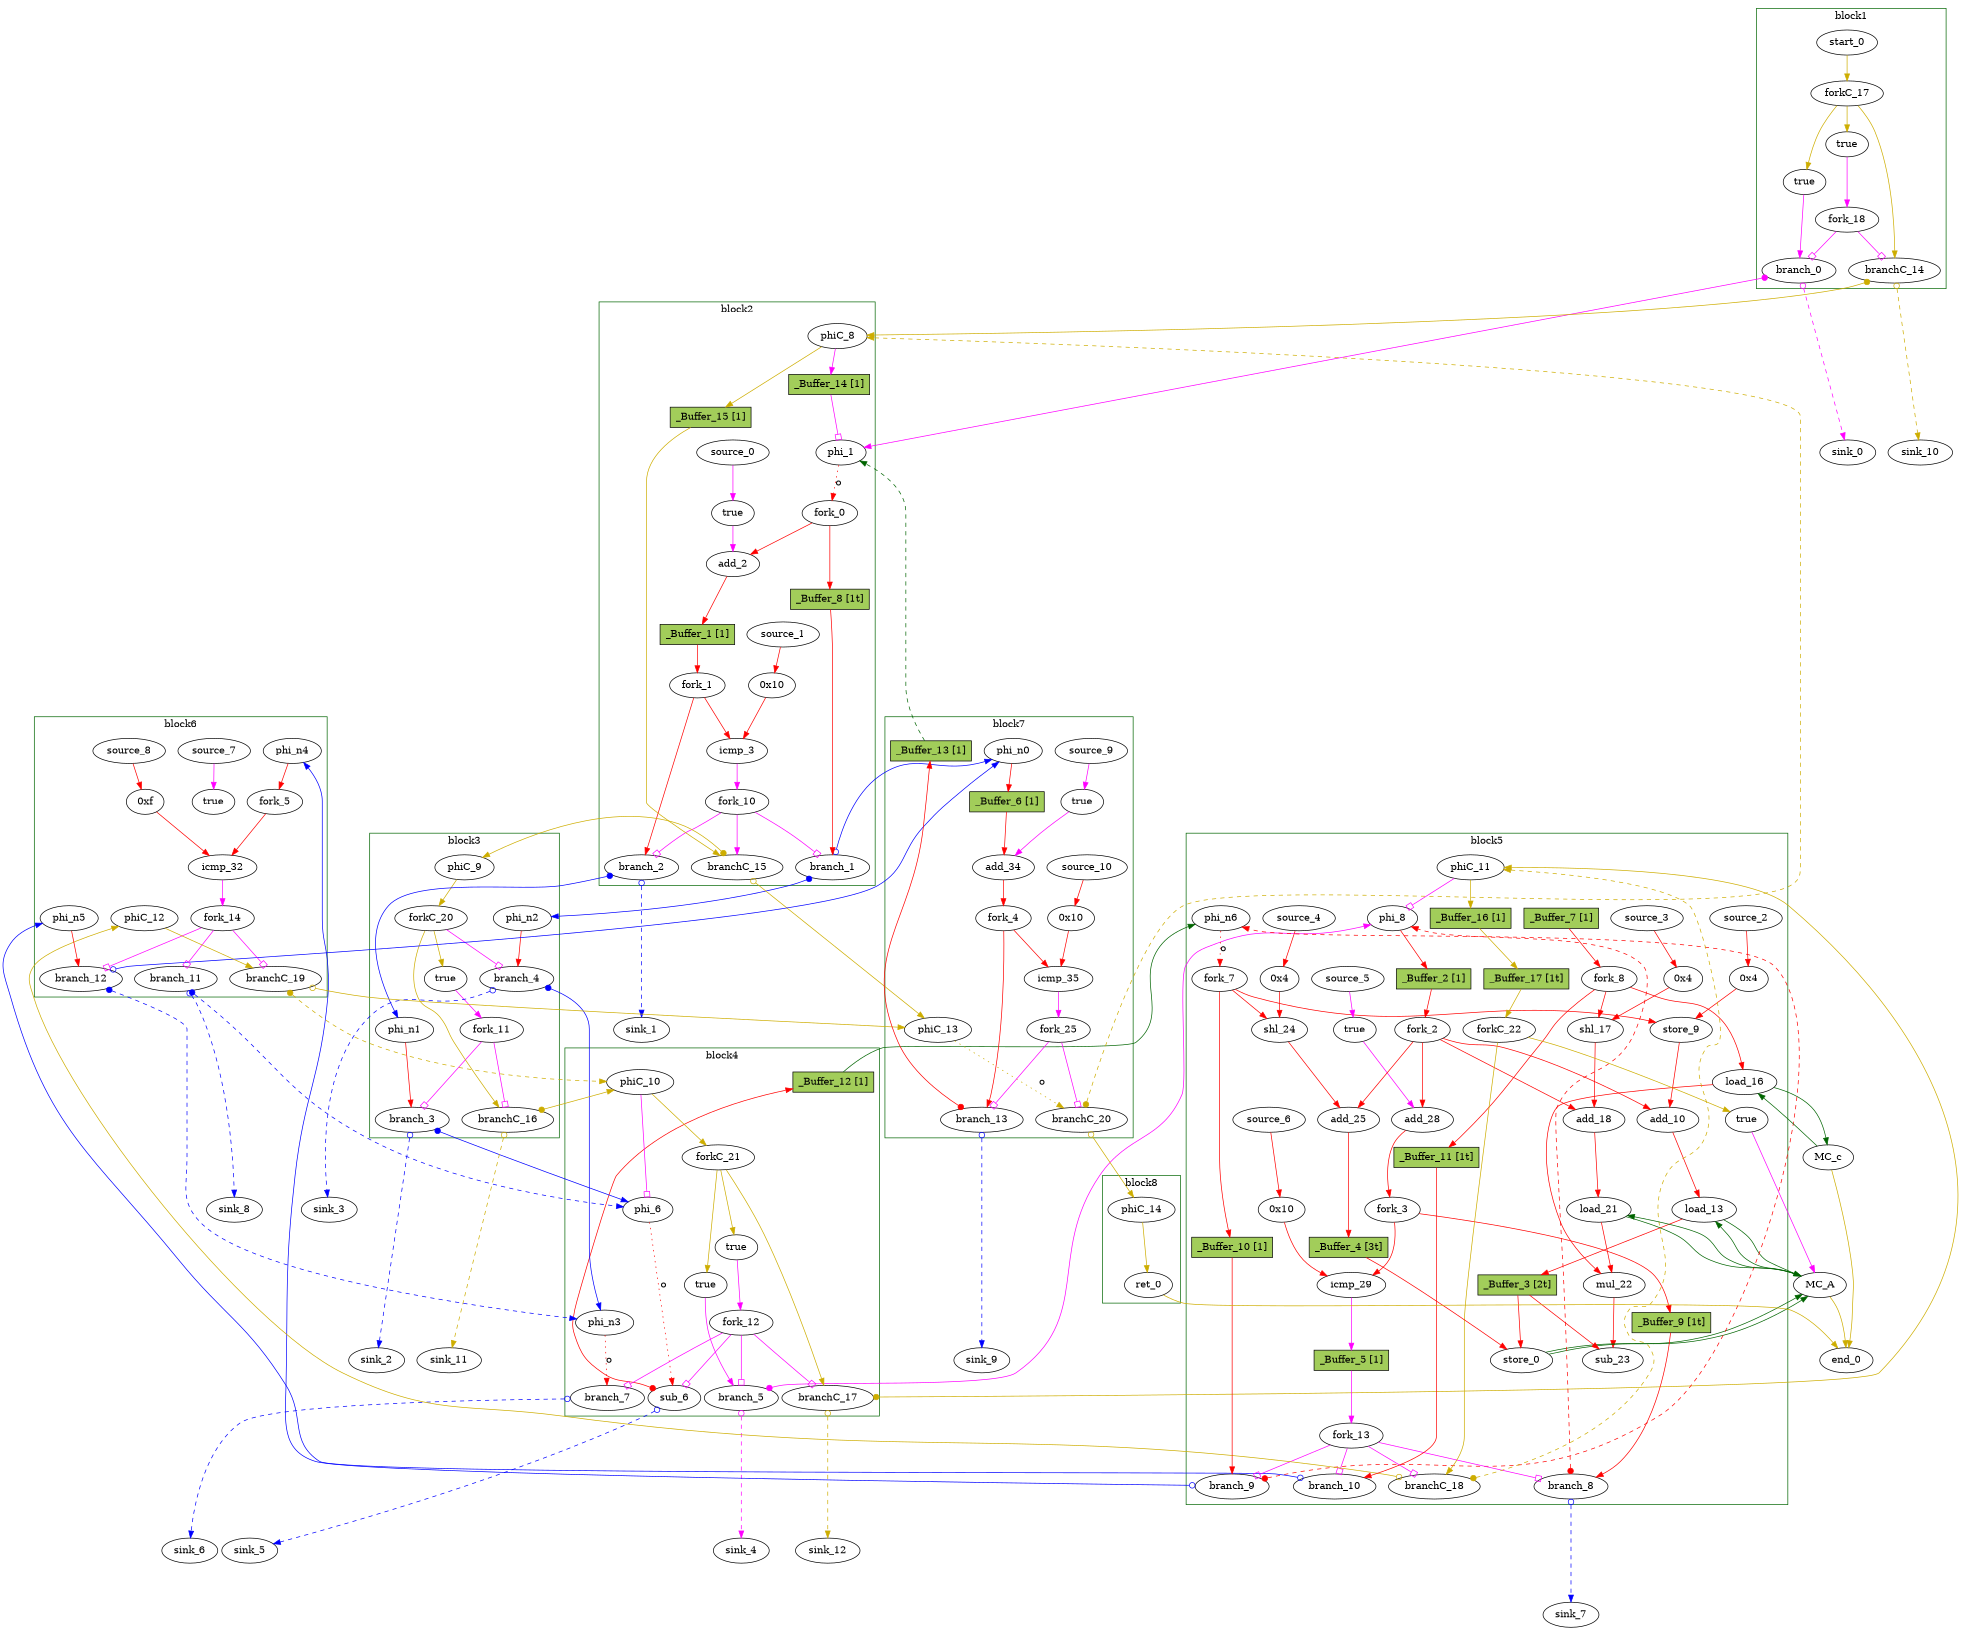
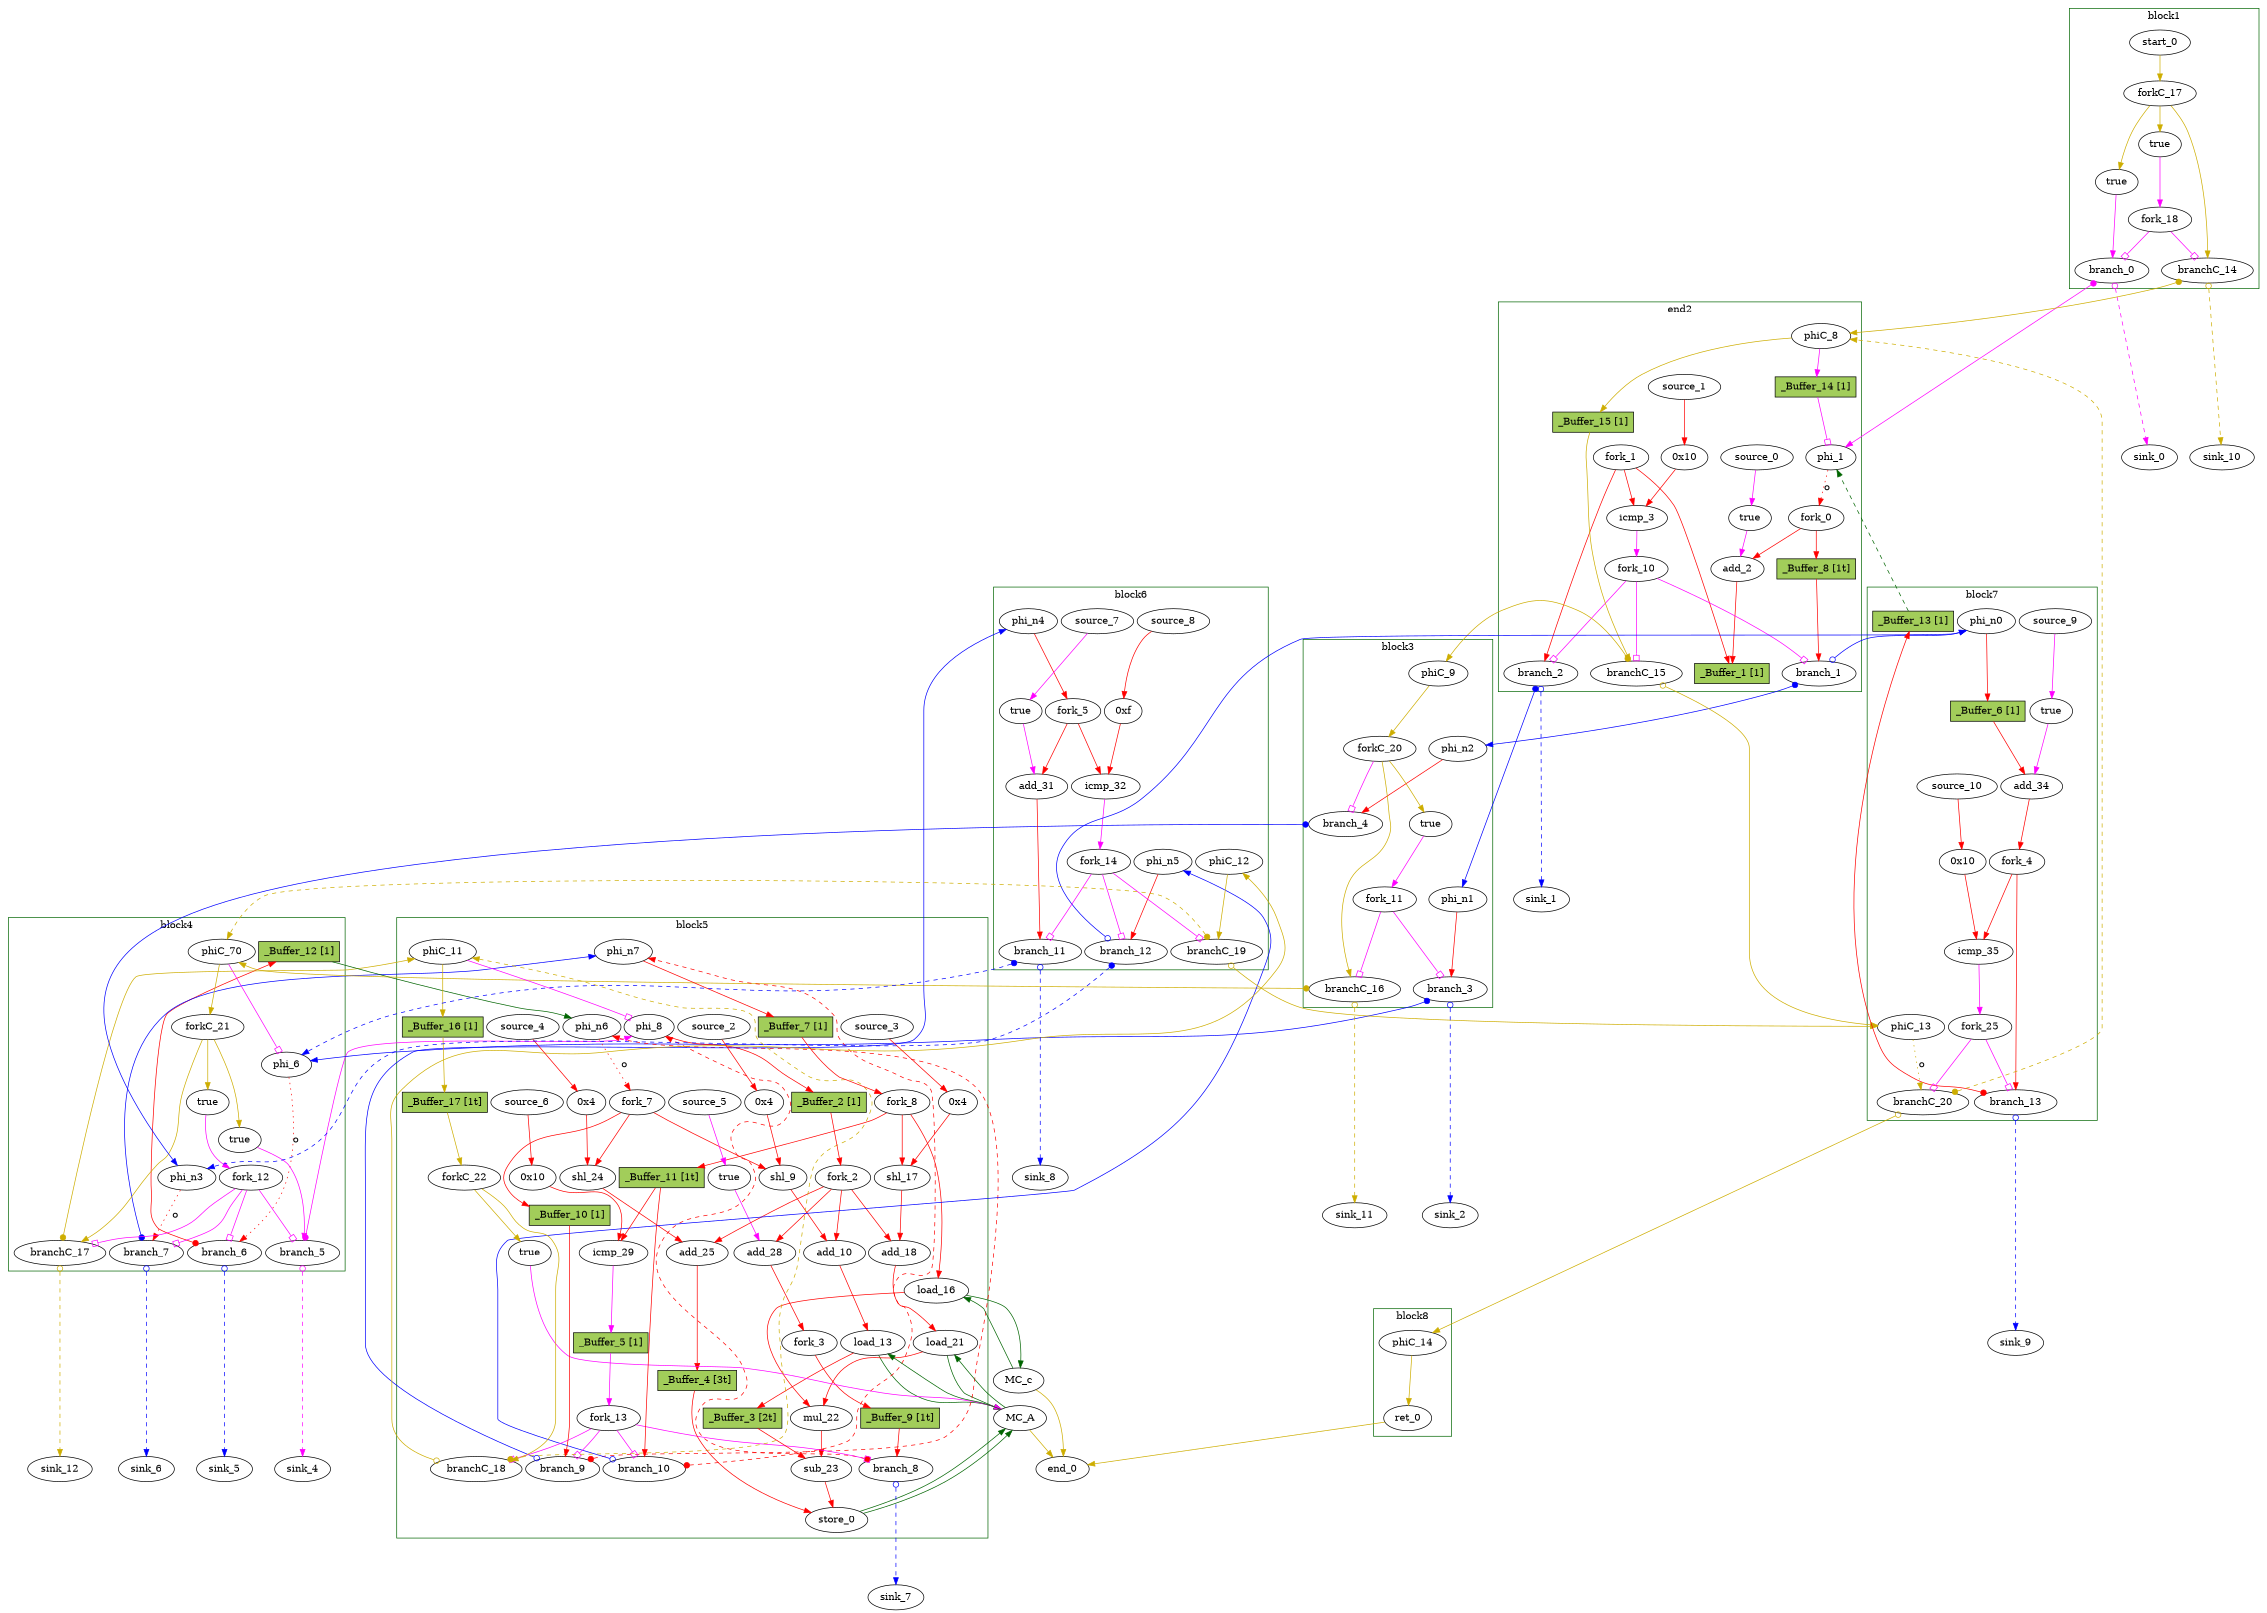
cluster "block2": label "block2" -> "end2"
edge "_Buffer_1 [1]" -> "fork_1": reversed
node "add_31": added
edge "fork_10" -> "branchC_15": arrowhead normal -> obox
node "phi_n7": added
node "store_9": label "store_9" -> "shl_9"
node "phiC_10": label "phiC_10" -> "phiC_70"
node "sink_3": removed
edge "fork_3" -> "icmp_29": now "_Buffer_11 [1t]" -> "icmp_29"
edge "_Buffer_3 [2t]" -> "store_0": now "sub_23" -> "store_0"
node "sub_6": label "sub_6" -> "branch_6"
